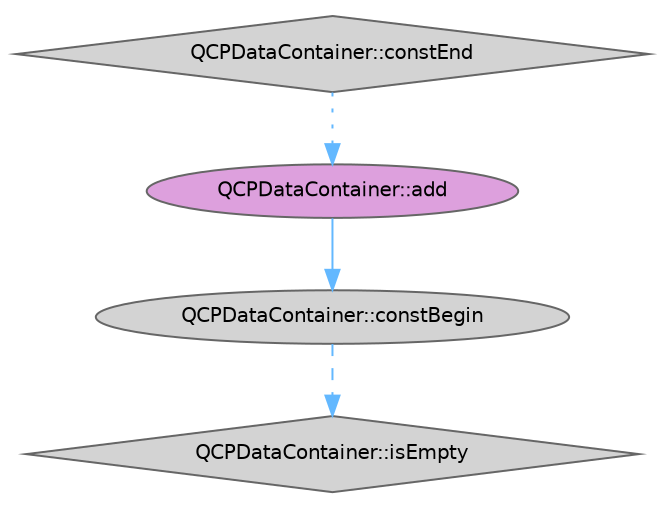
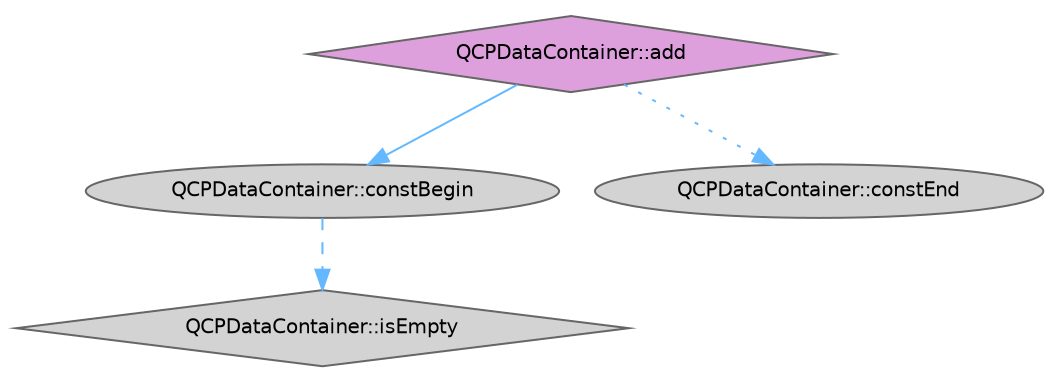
node "QCPDataContainer::constEnd": shape diamond -> ellipse
edge "QCPDataContainer::constEnd" -> "QCPDataContainer::add": reversed
node "QCPDataContainer::add": shape ellipse -> diamond
